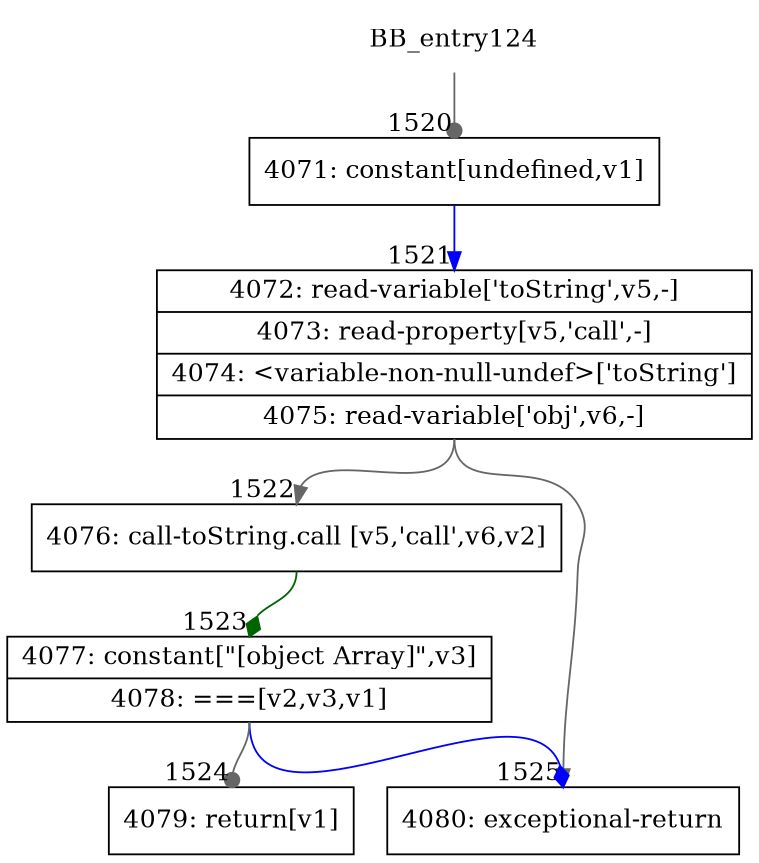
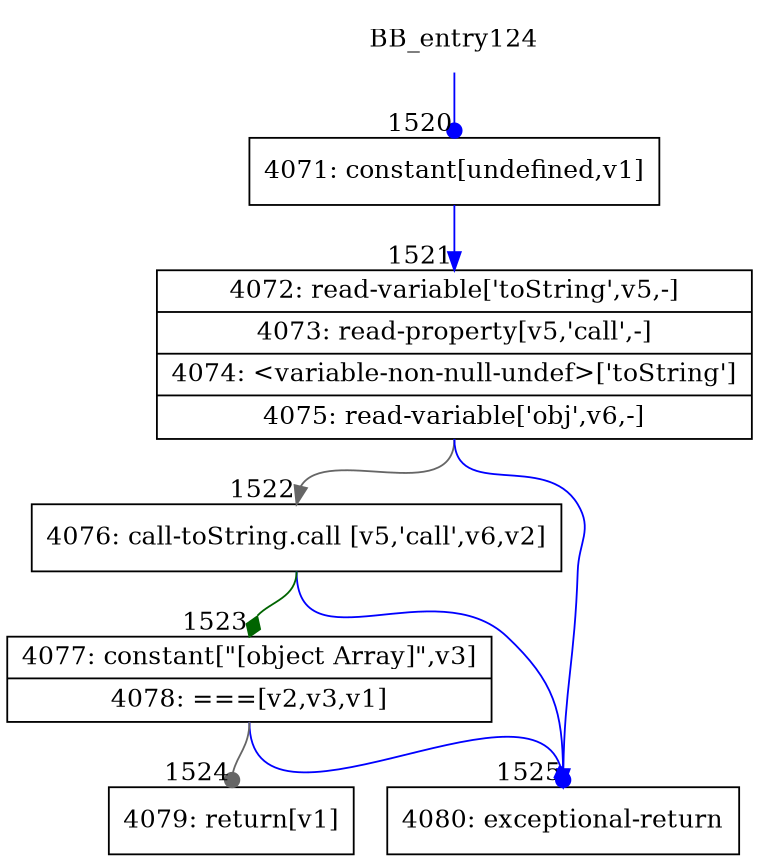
edge "BB_entry124" -> "4071: constant[undefined,v1]": color gray40 -> blue
edge "4072: read-variable['toString',v5,-]" -> "4080: exceptional-return": color gray40 -> blue
edge "4076: call-toString.call [v5,'call',v6,v2]" -> "4080: exceptional-return": added
